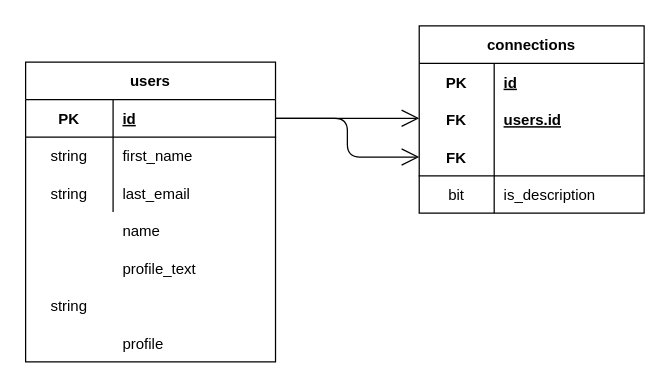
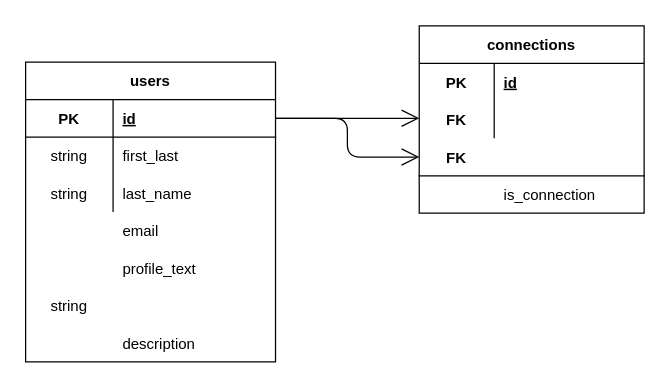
node "users.id": removed
node "first_name": label "first_name" -> "first_last"
node "last_email": label "last_email" -> "last_name"
node "bit": removed
node "is_description": label "is_description" -> "is_connection"
node "name": label "name" -> "email"
node "profile": label "profile" -> "description"
